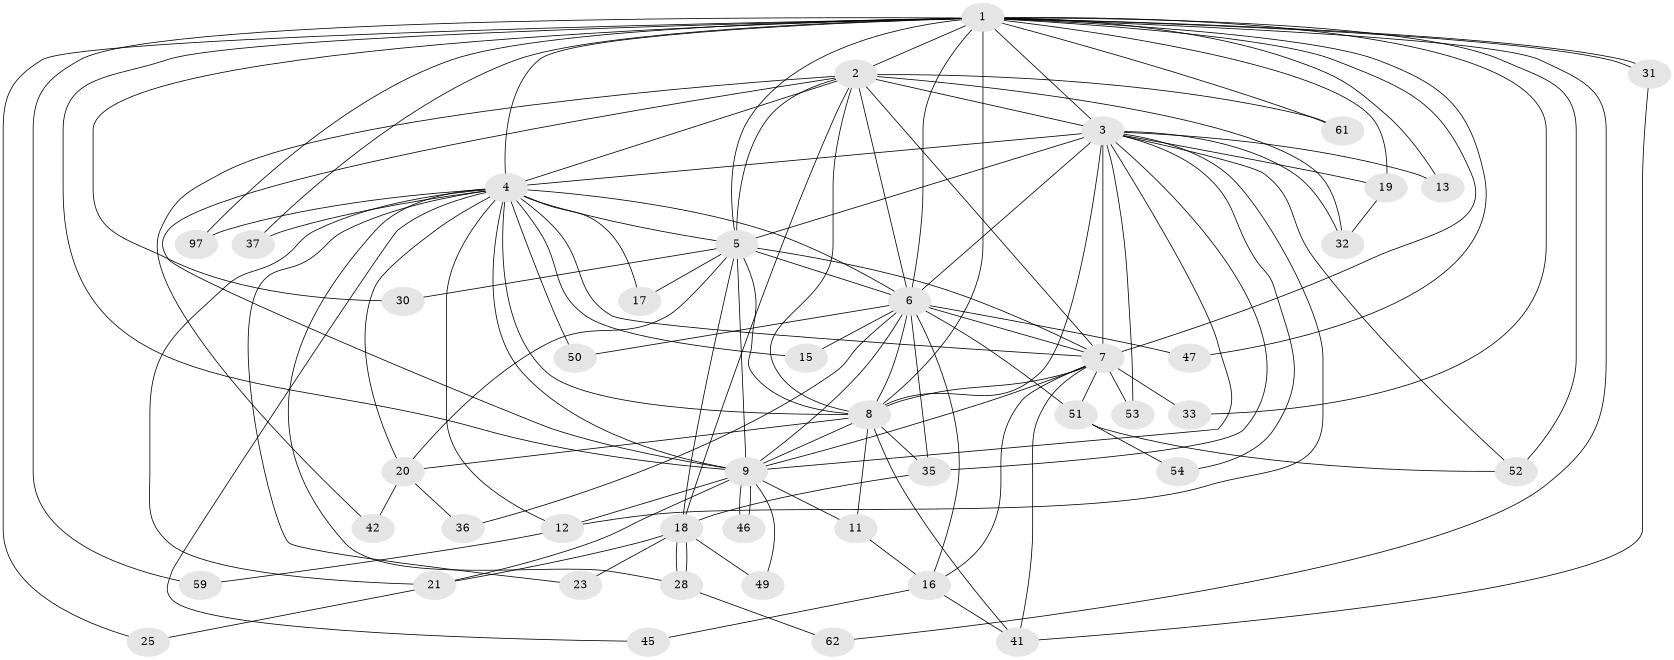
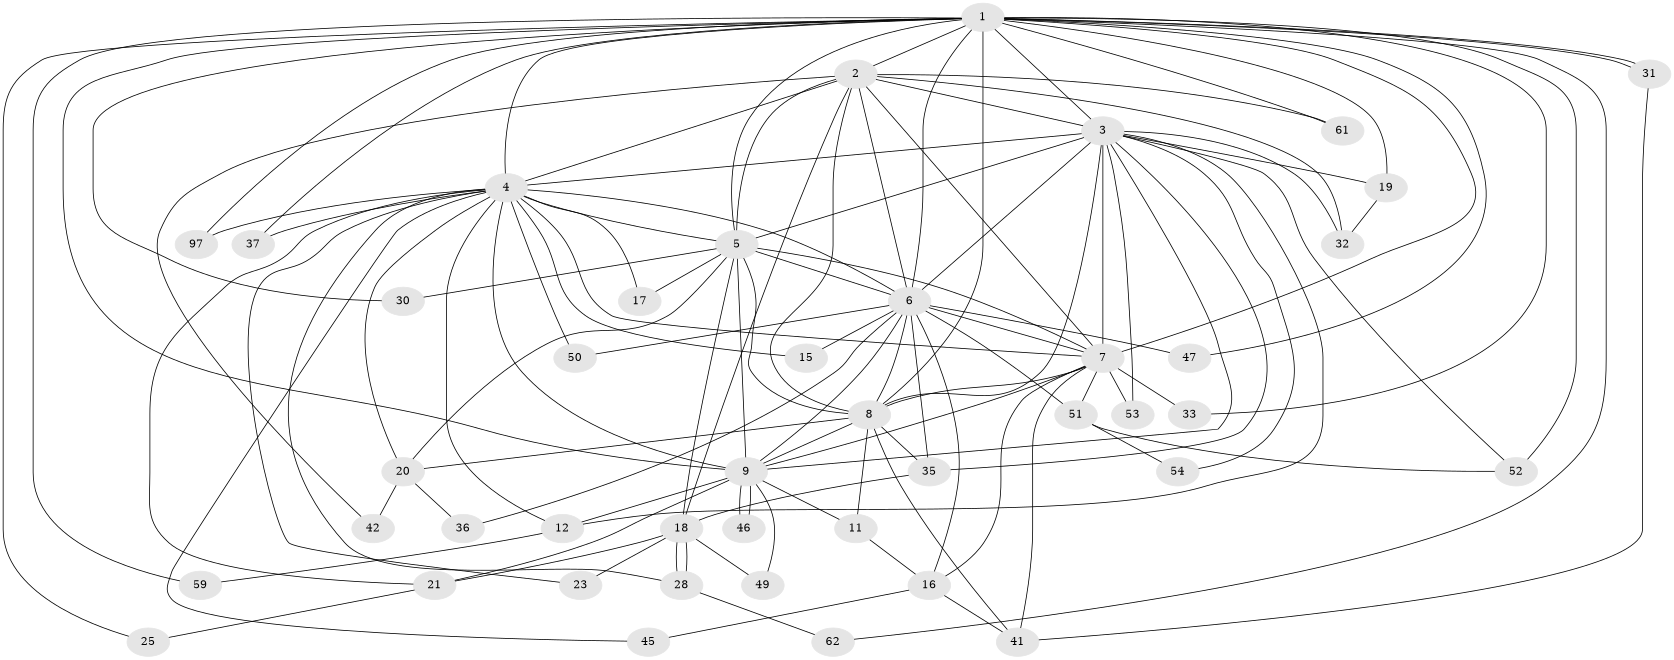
node "13": removed
edge "2" -- "9": removed
edge "4" -- "8": removed
